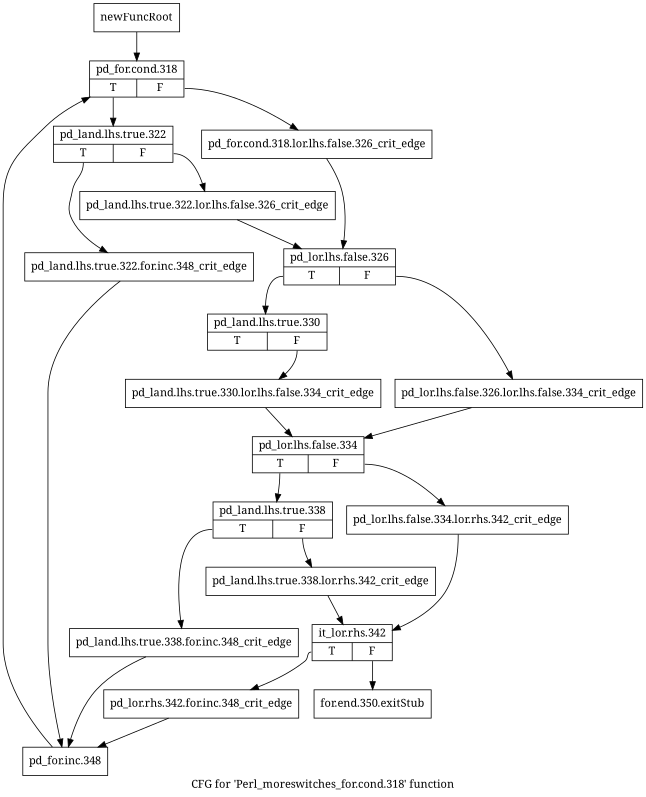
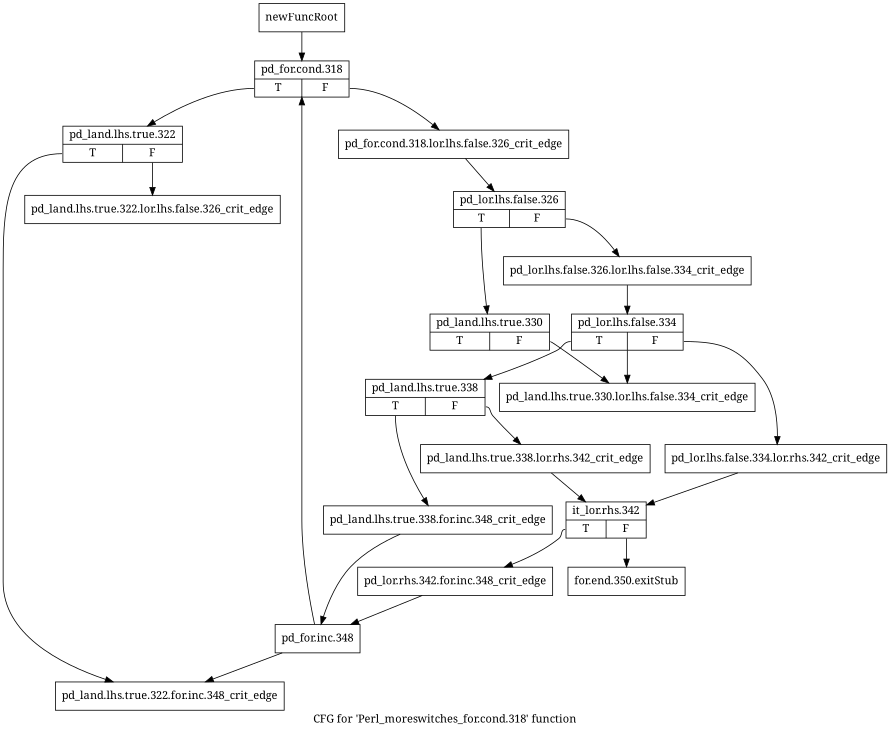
edge "pd_land.lhs.true.322.lor.lhs.false.326_crit_edge" -> "pd_lor.lhs.false.326": removed
edge "pd_land.lhs.true.330.lor.lhs.false.334_crit_edge" -> "pd_lor.lhs.false.334": reversed
edge "pd_land.lhs.true.322.for.inc.348_crit_edge" -> "pd_for.inc.348": reversed
